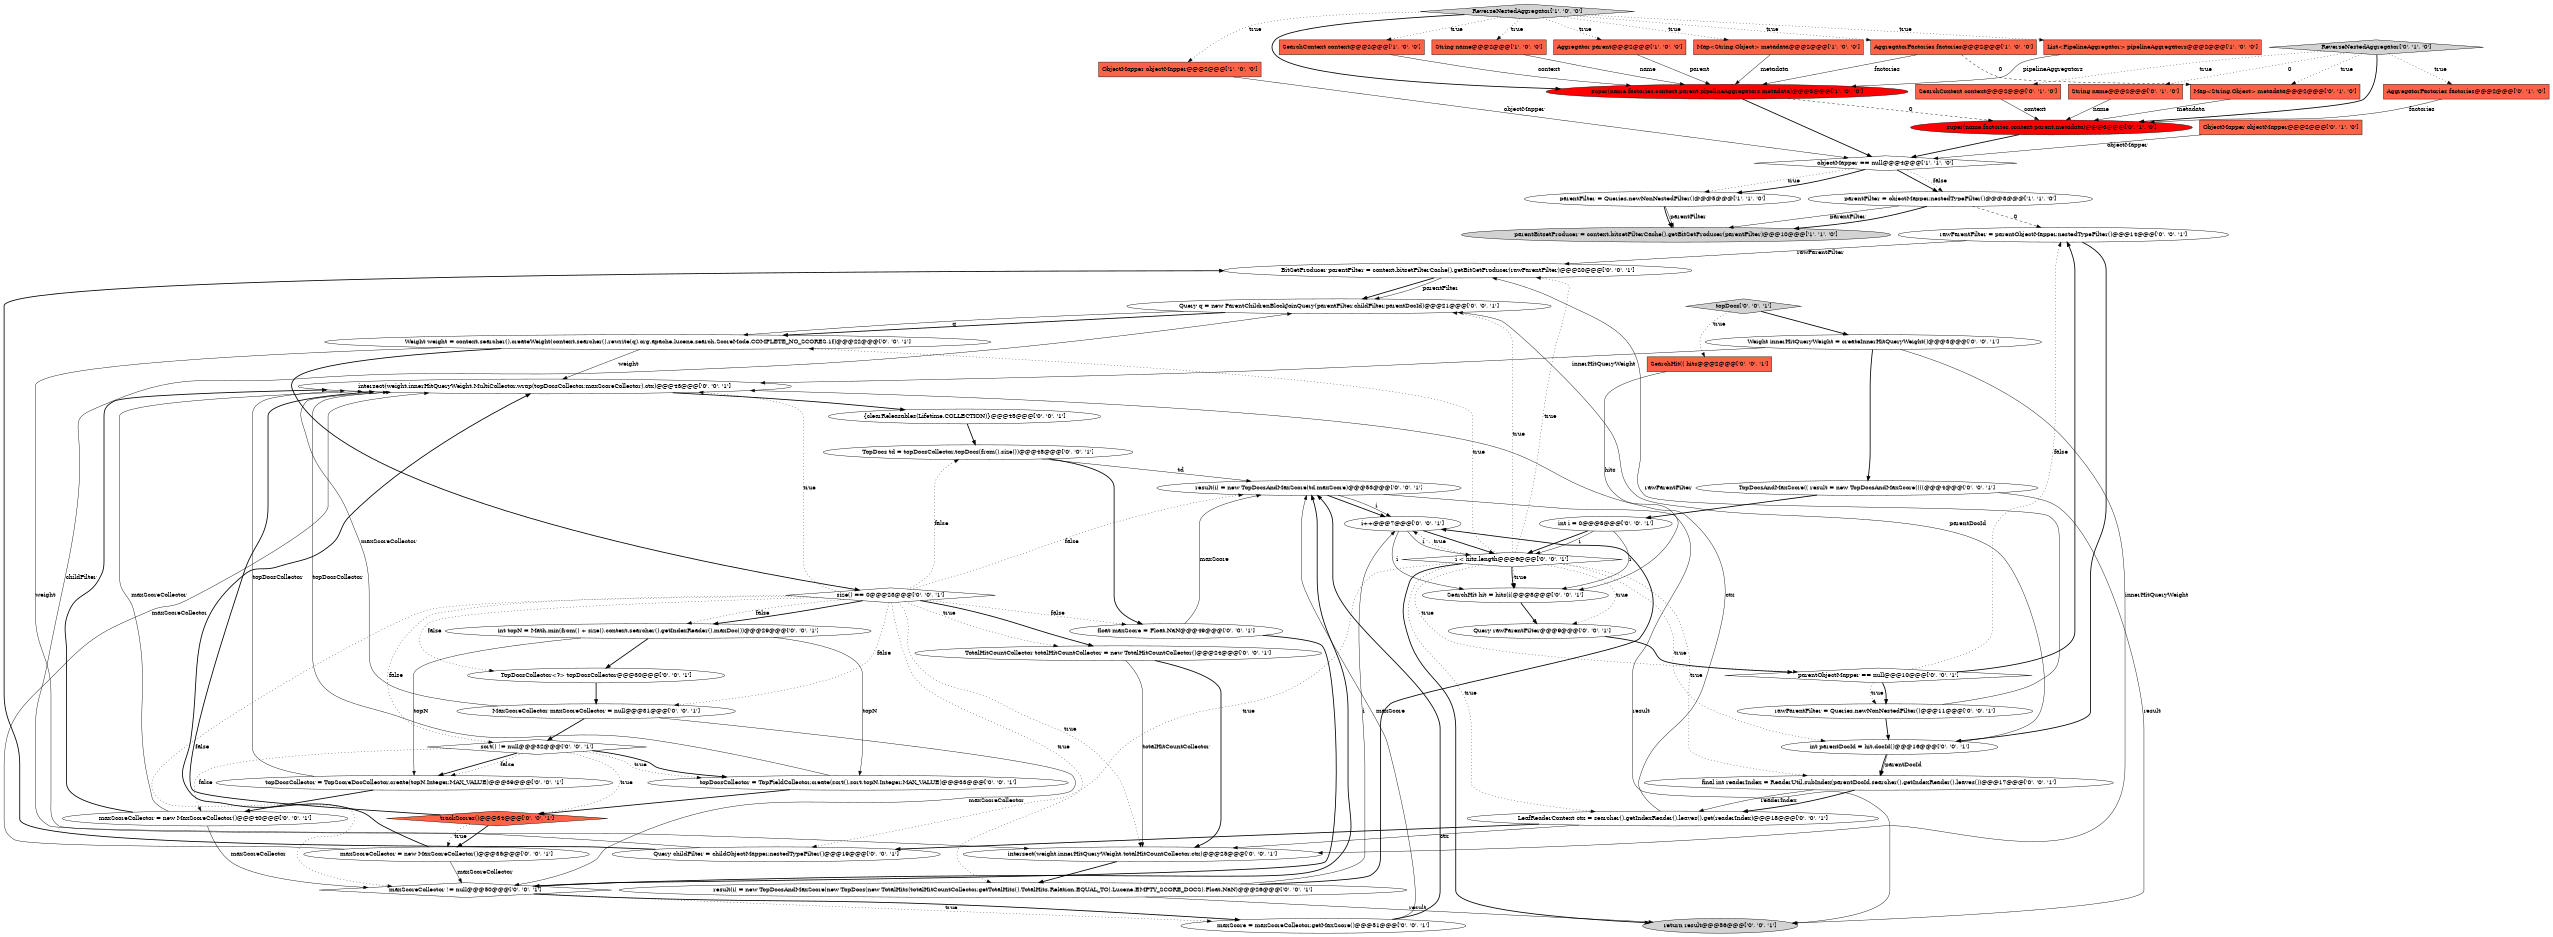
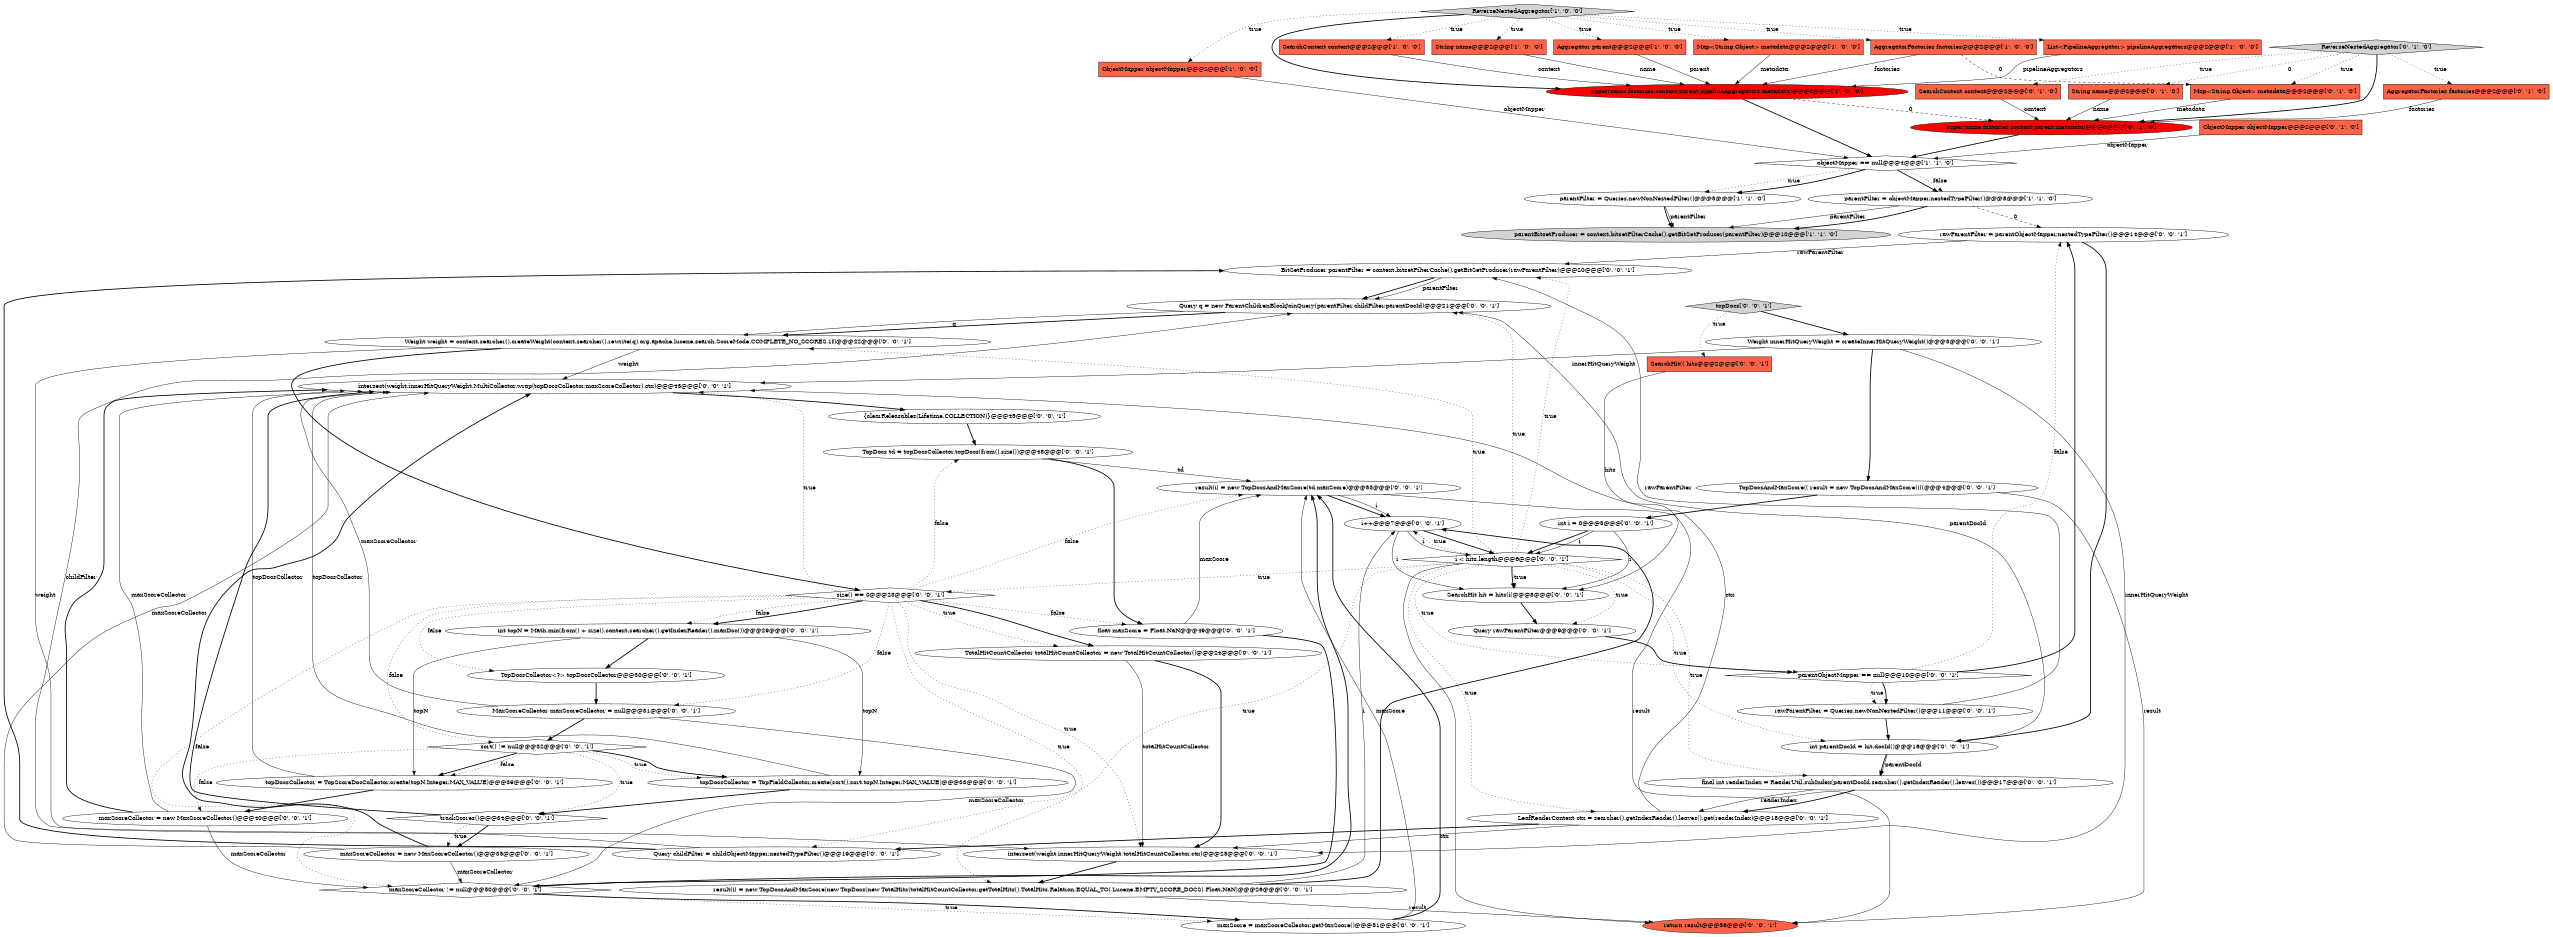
edge "i < hits.length@@@6@@@['0', '0', '1']" -> "size() == 0@@@23@@@['0', '0', '1']": added, label "true"
edge "i < hits.length@@@6@@@['0', '0', '1']" -> "return result@@@56@@@['0', '0', '1']": style bold -> solid
node "trackScores()@@@34@@@['0', '0', '1']": fillcolor tomato -> white
node "return result@@@56@@@['0', '0', '1']": fillcolor lightgray -> tomato
